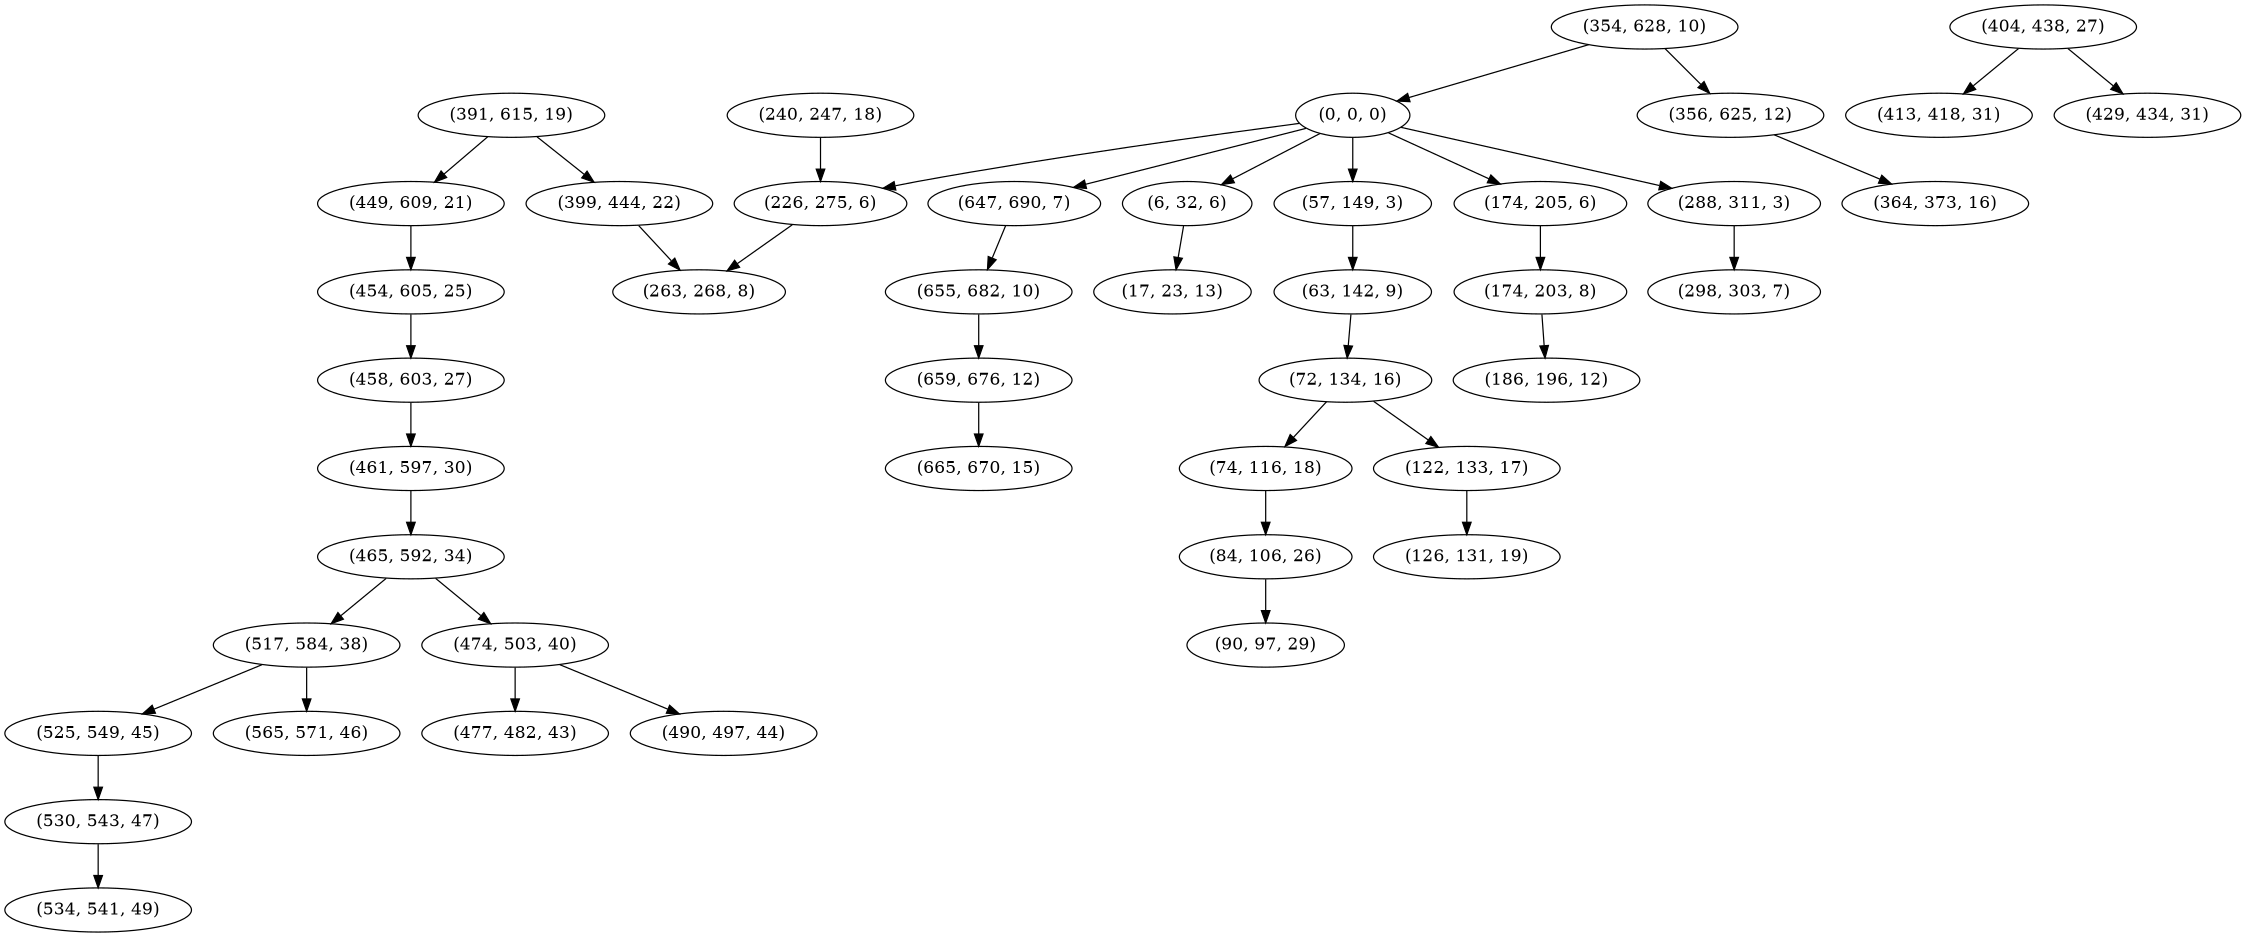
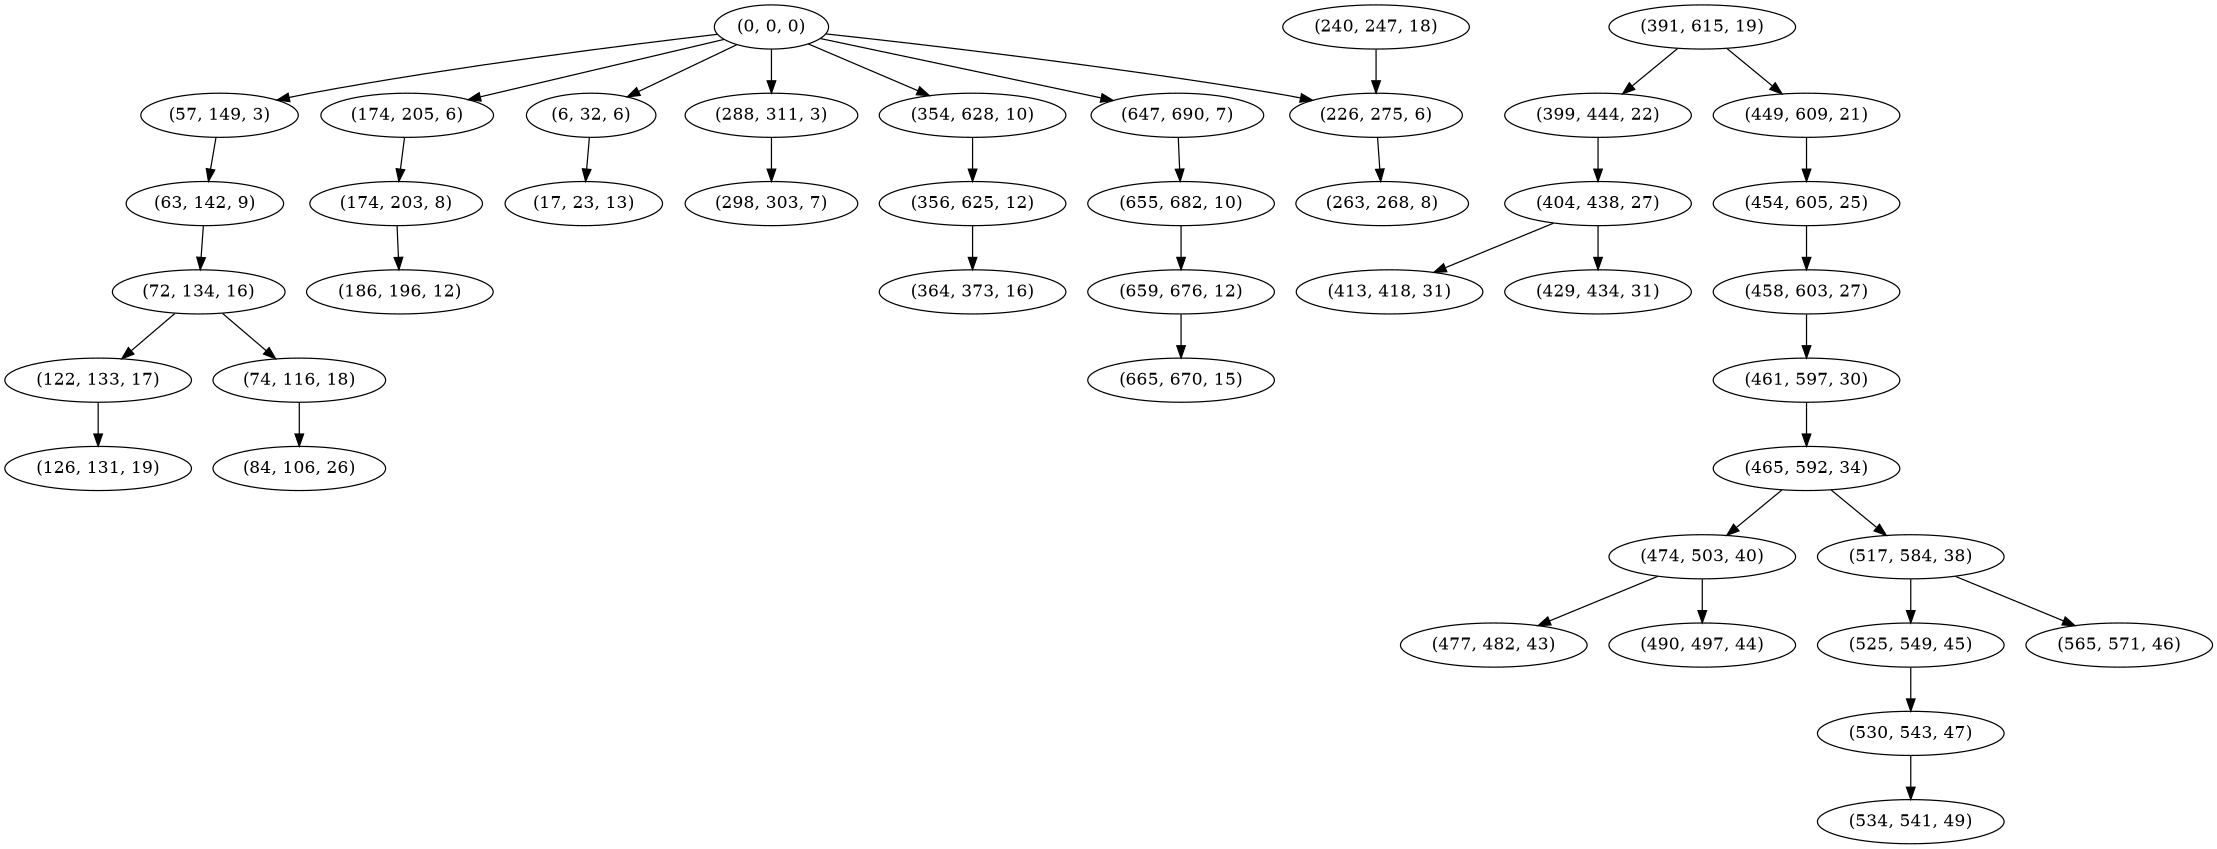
edge "(354, 628, 10)" -> "(0, 0, 0)": reversed
edge "(399, 444, 22)" -> "(263, 268, 8)": now "(399, 444, 22)" -> "(404, 438, 27)"
node "(90, 97, 29)": removed
